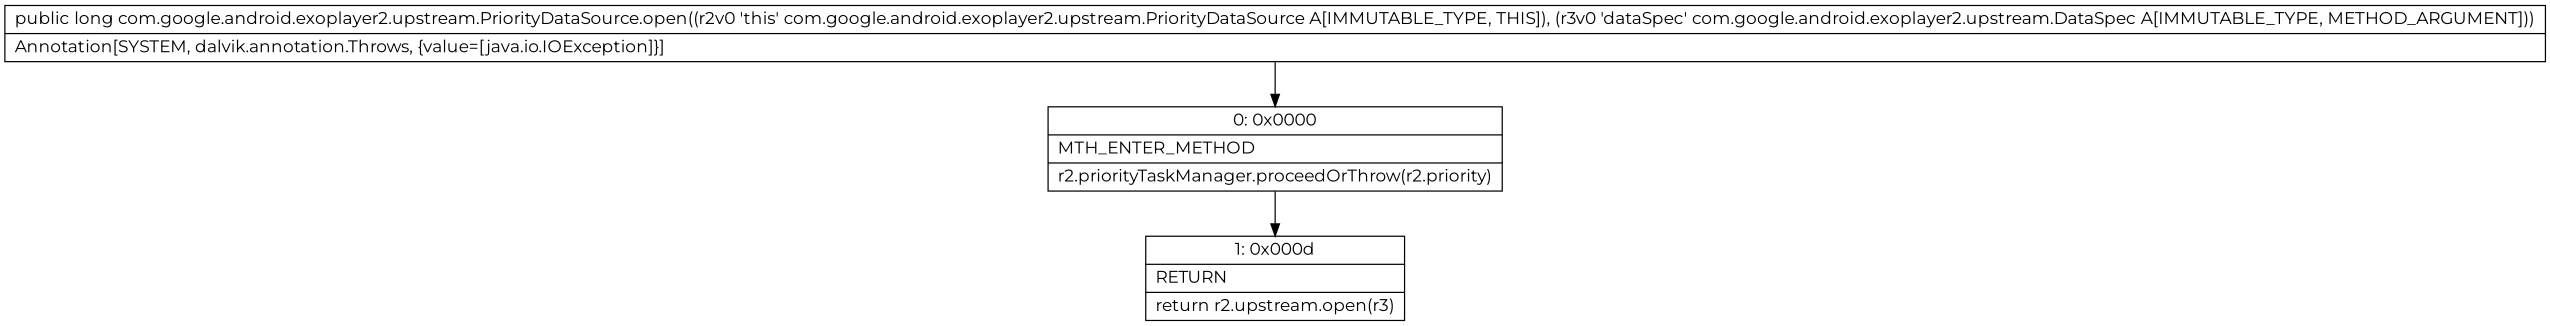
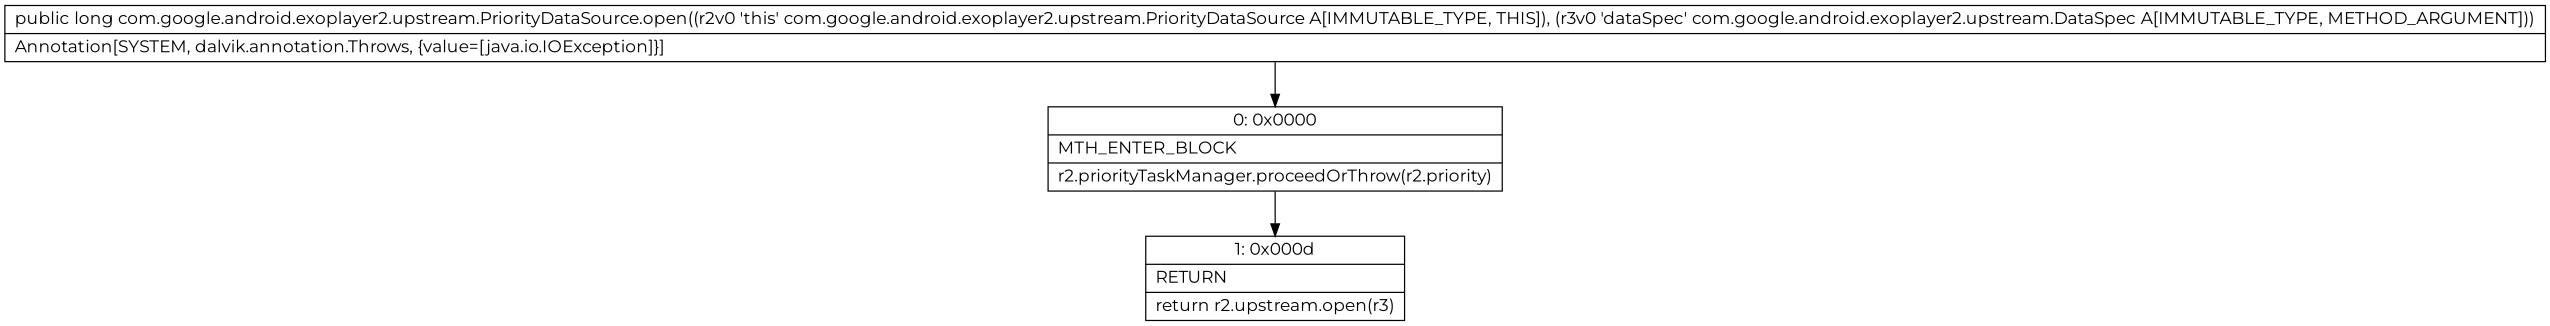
node "0: 0x0000": text "MTH_ENTER_METHOD" -> "MTH_ENTER_BLOCK"
